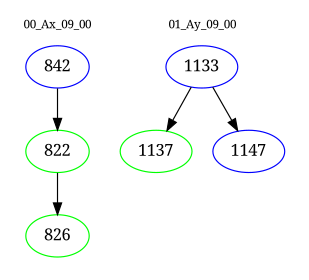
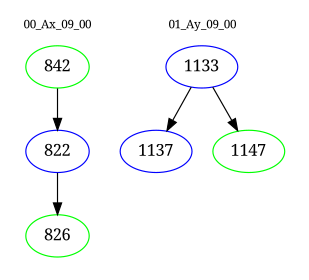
node "842": color blue -> green
node "822": color green -> blue
node "1137": color green -> blue
node "1147": color blue -> green
